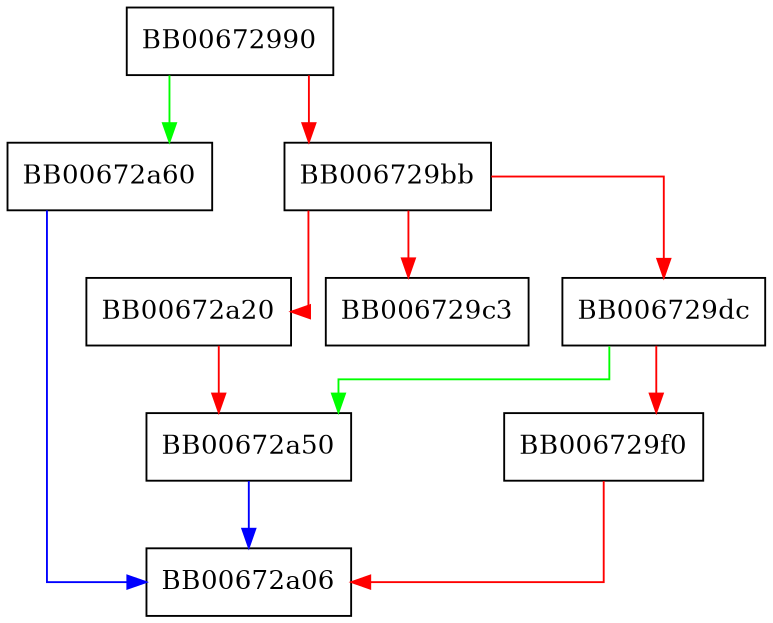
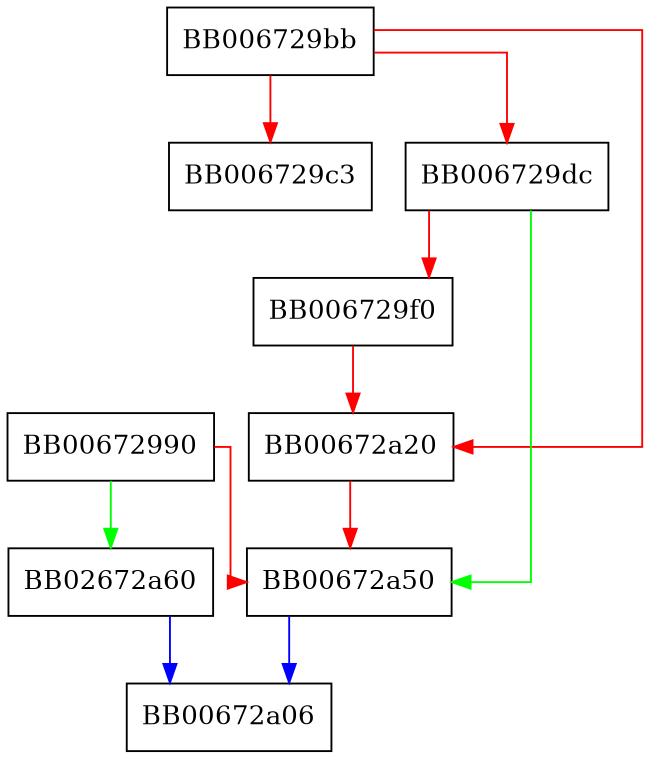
edge "BB00672990" -> "BB006729bb": now "BB00672990" -> "BB00672a50"
node "BB00672a60": label "BB00672a60" -> "BB02672a60"
edge "BB006729f0" -> "BB00672a06": now "BB006729f0" -> "BB00672a20"
